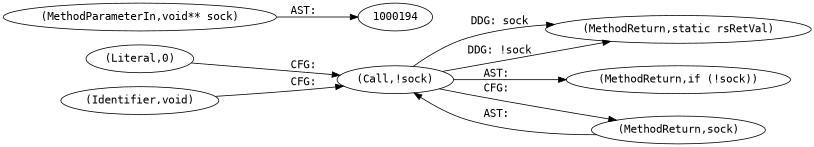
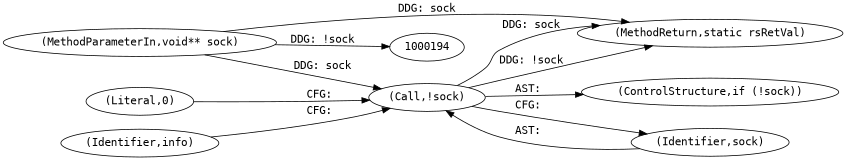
edge "(MethodParameterIn,void** sock)" -> "1000194": label "AST: " -> "DDG: !sock"
edge "(MethodParameterIn,void** sock)" -> "(MethodReturn,static rsRetVal)": added, label "DDG: sock"
edge "(MethodParameterIn,void** sock)" -> "(Call,!sock)": added, label "DDG: sock"
node "(MethodReturn,if (!sock))": label "(MethodReturn,if (!sock))" -> "(ControlStructure,if (!sock))"
node "(Identifier,void)": label "(Identifier,void)" -> "(Identifier,info)"
node "(MethodReturn,sock)": label "(MethodReturn,sock)" -> "(Identifier,sock)"
